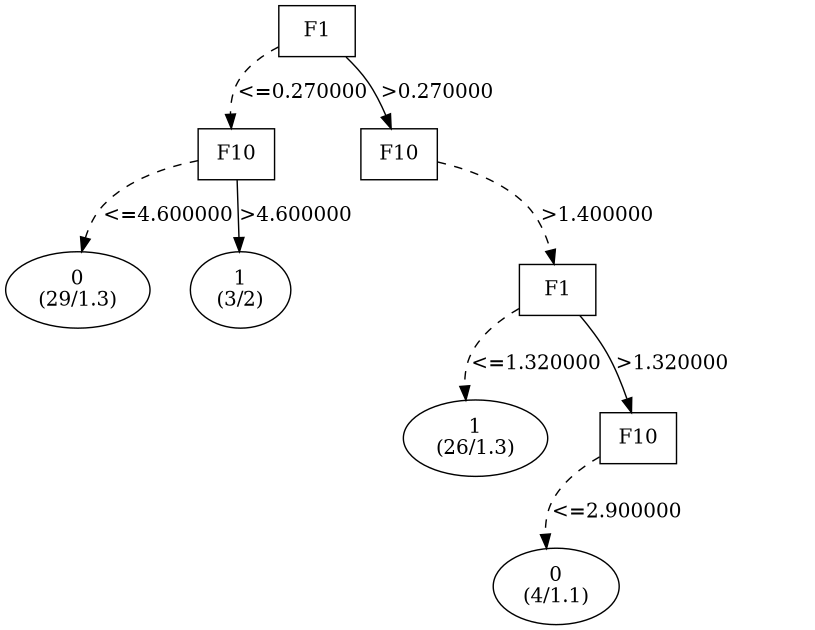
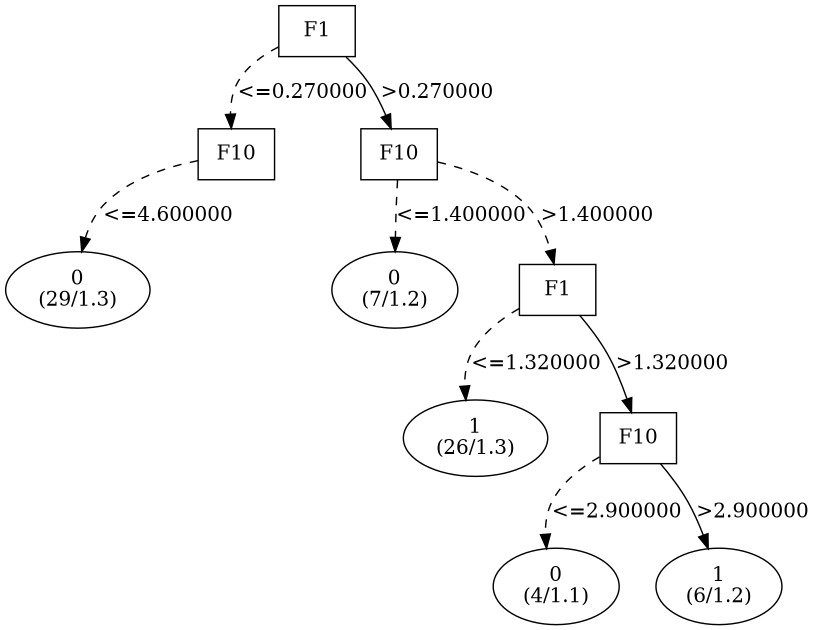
node "1 (3/2)": removed
node "0 (7/1.2)": added
node "1 (6/1.2)": added
